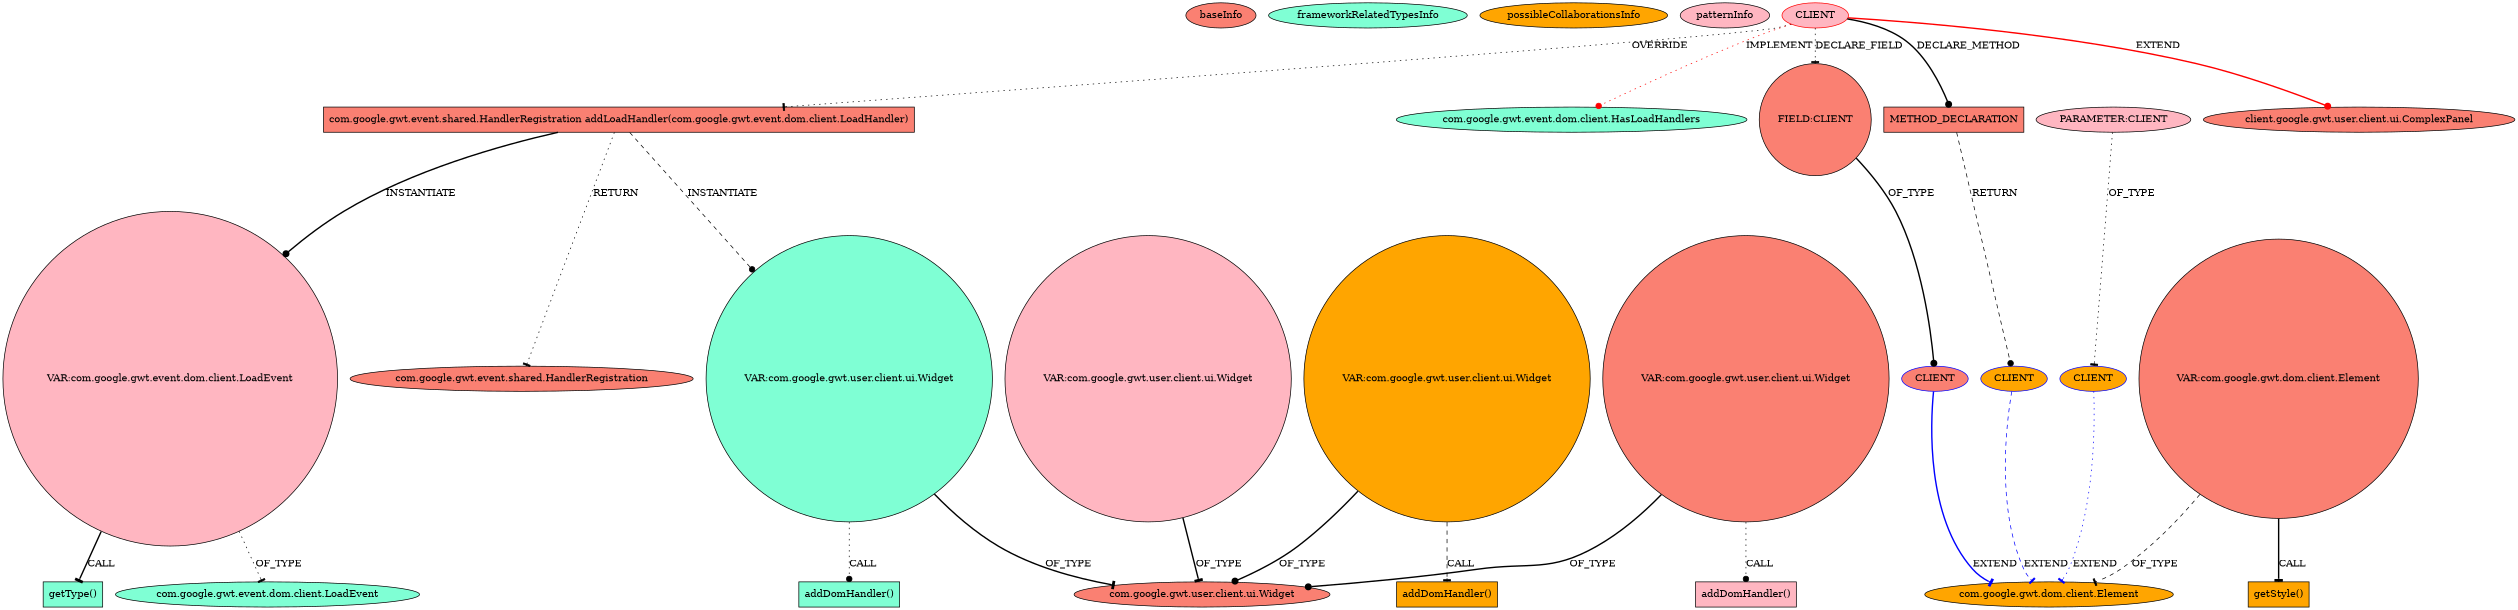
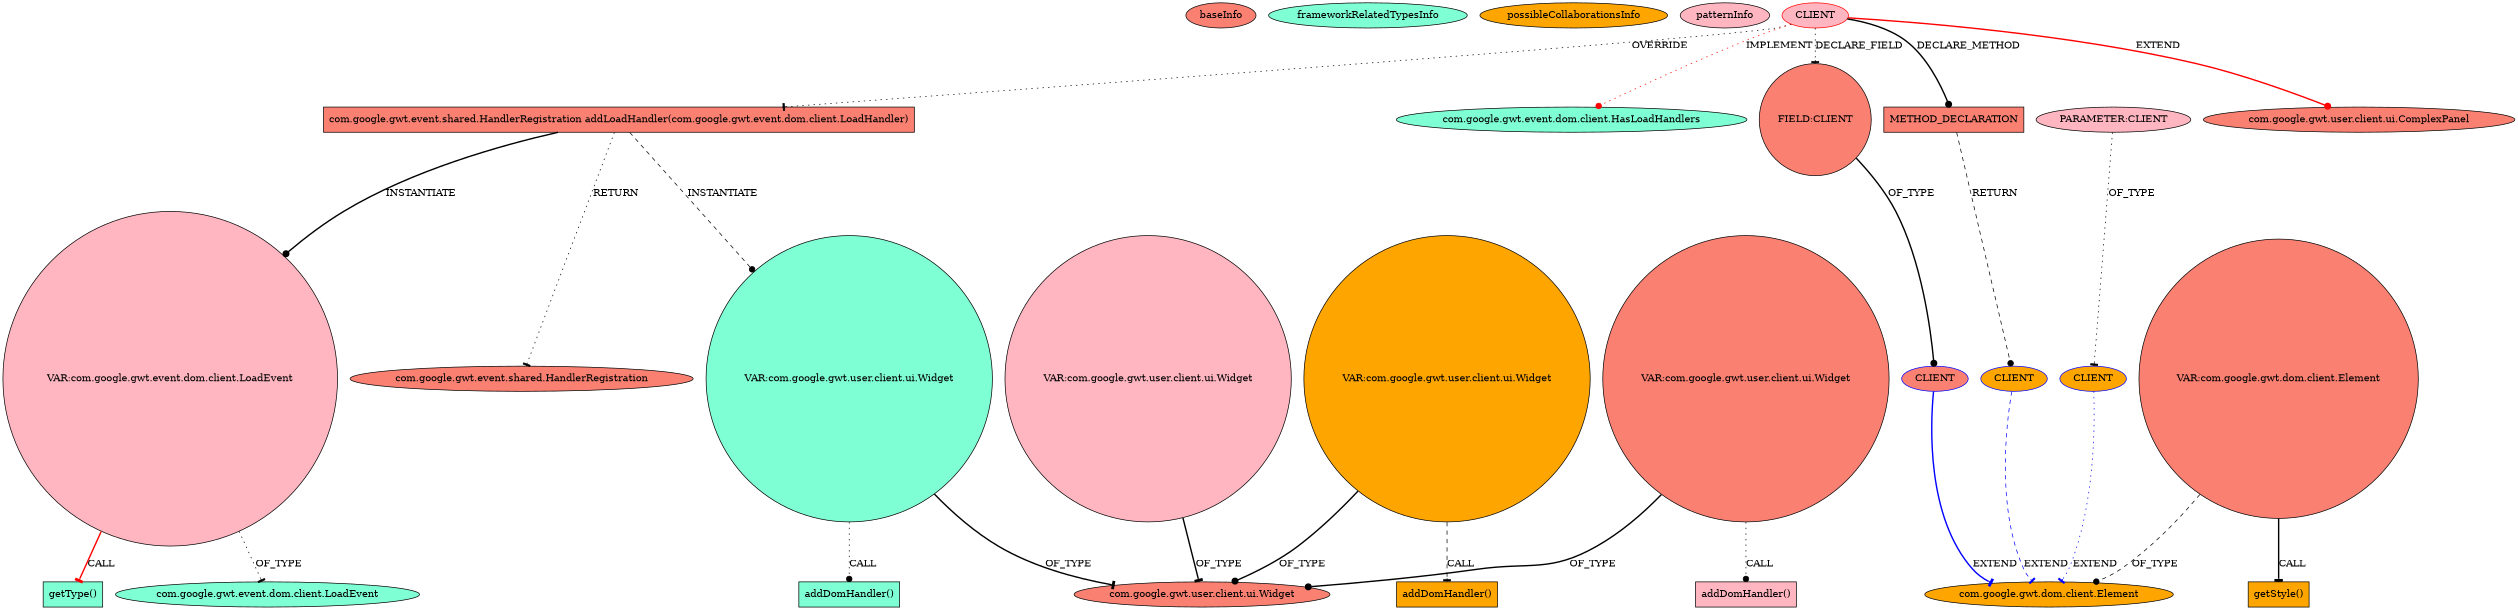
node "client.google.gwt.user.client.ui.ComplexPanel": label "client.google.gwt.user.client.ui.ComplexPanel" -> "com.google.gwt.user.client.ui.ComplexPanel"
edge "VAR:com.google.gwt.dom.client.Element" -> "com.google.gwt.dom.client.Element": arrowhead tee -> dot
edge "VAR:com.google.gwt.event.dom.client.LoadEvent" -> "getType()": color black -> red
